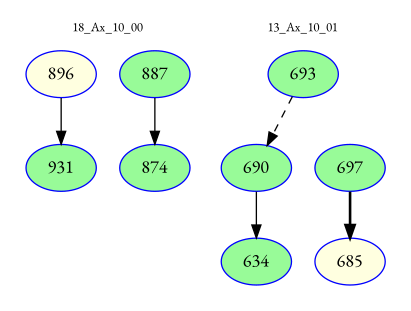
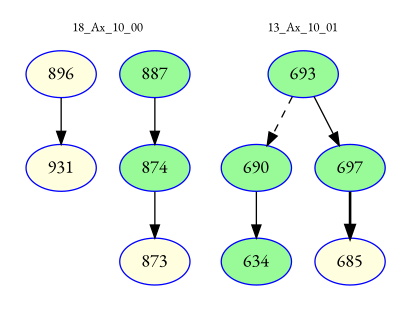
edge "693" -> "697": added
node "931": fillcolor palegreen -> lightyellow
node "873": added
